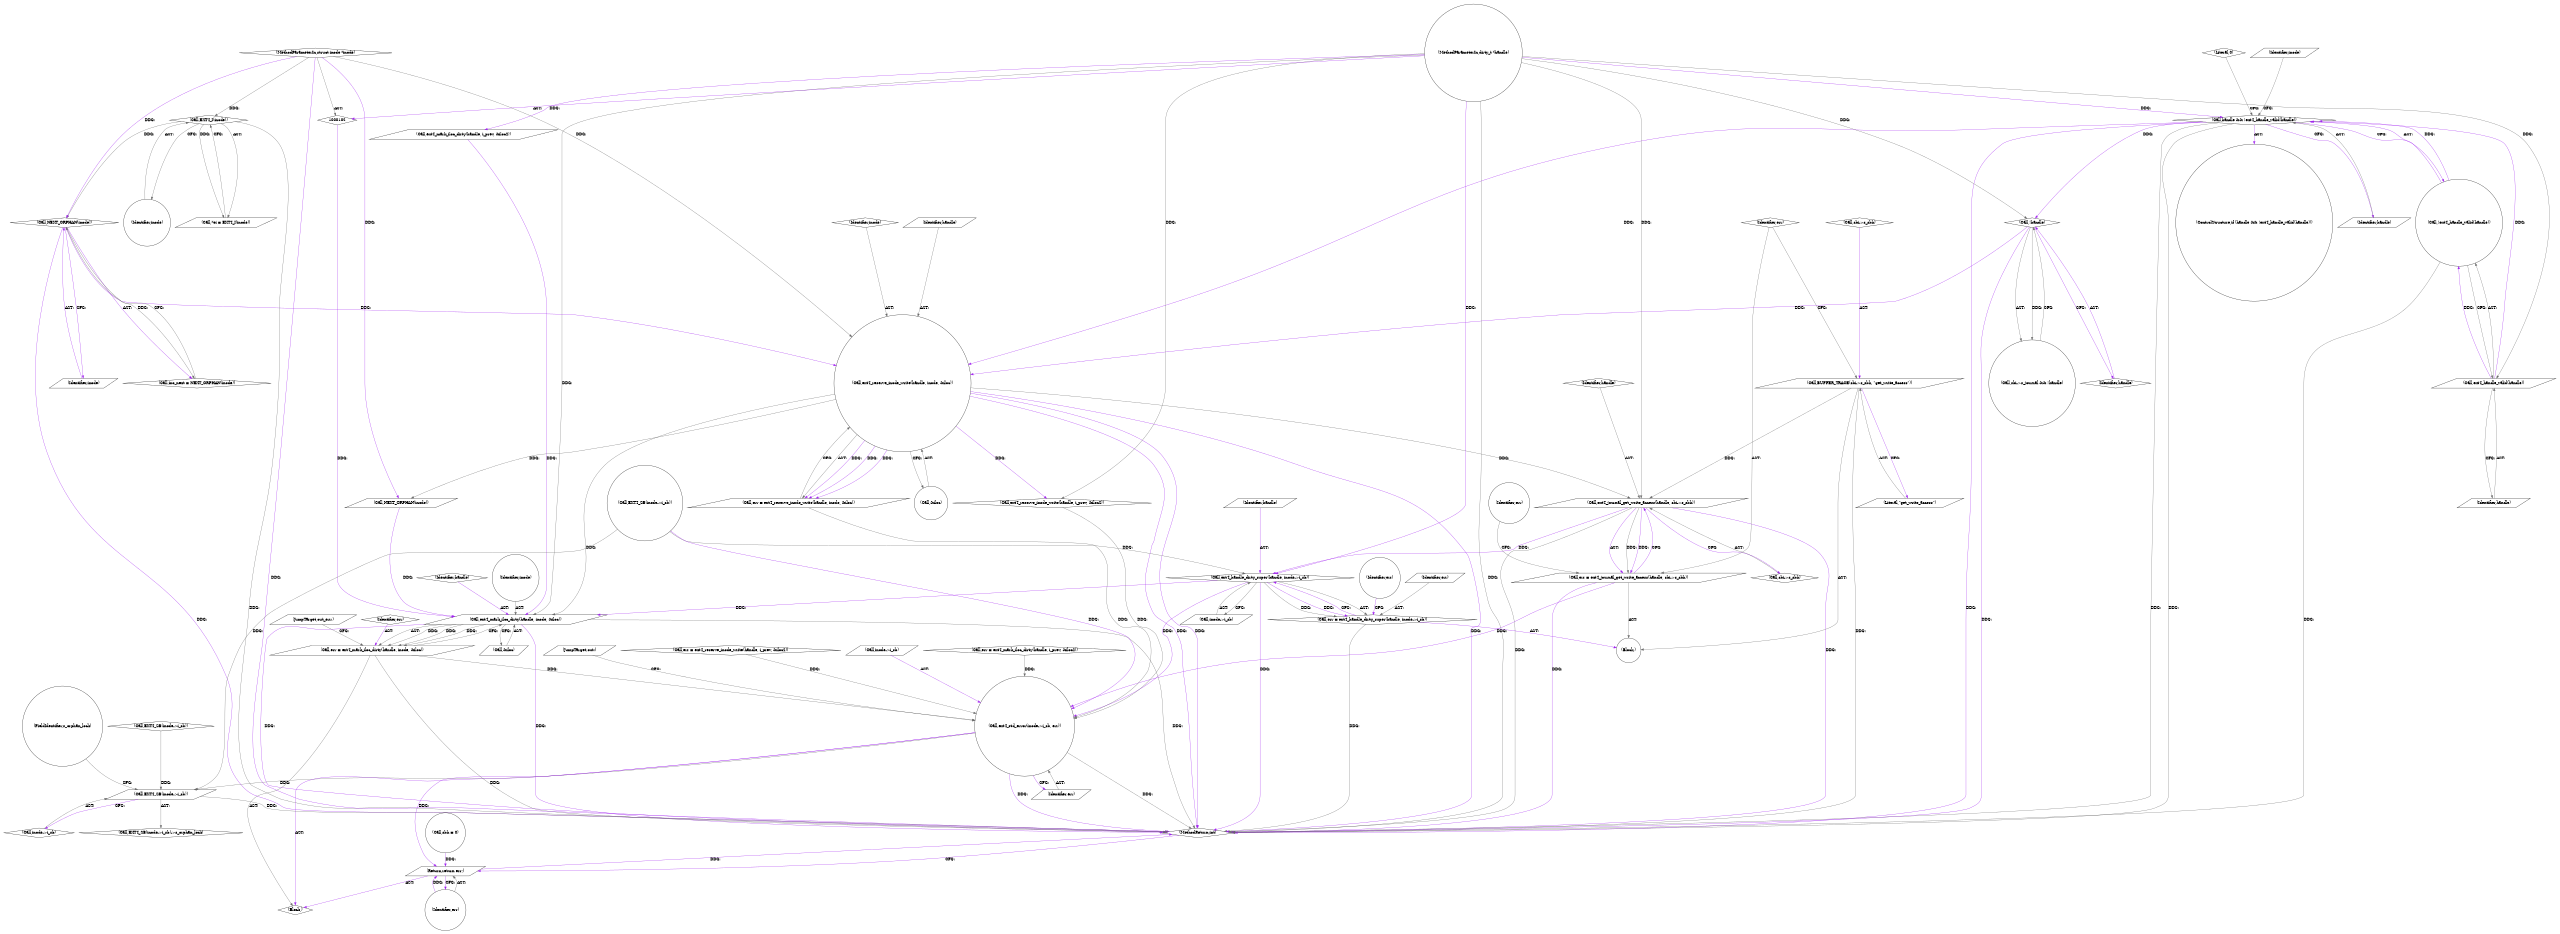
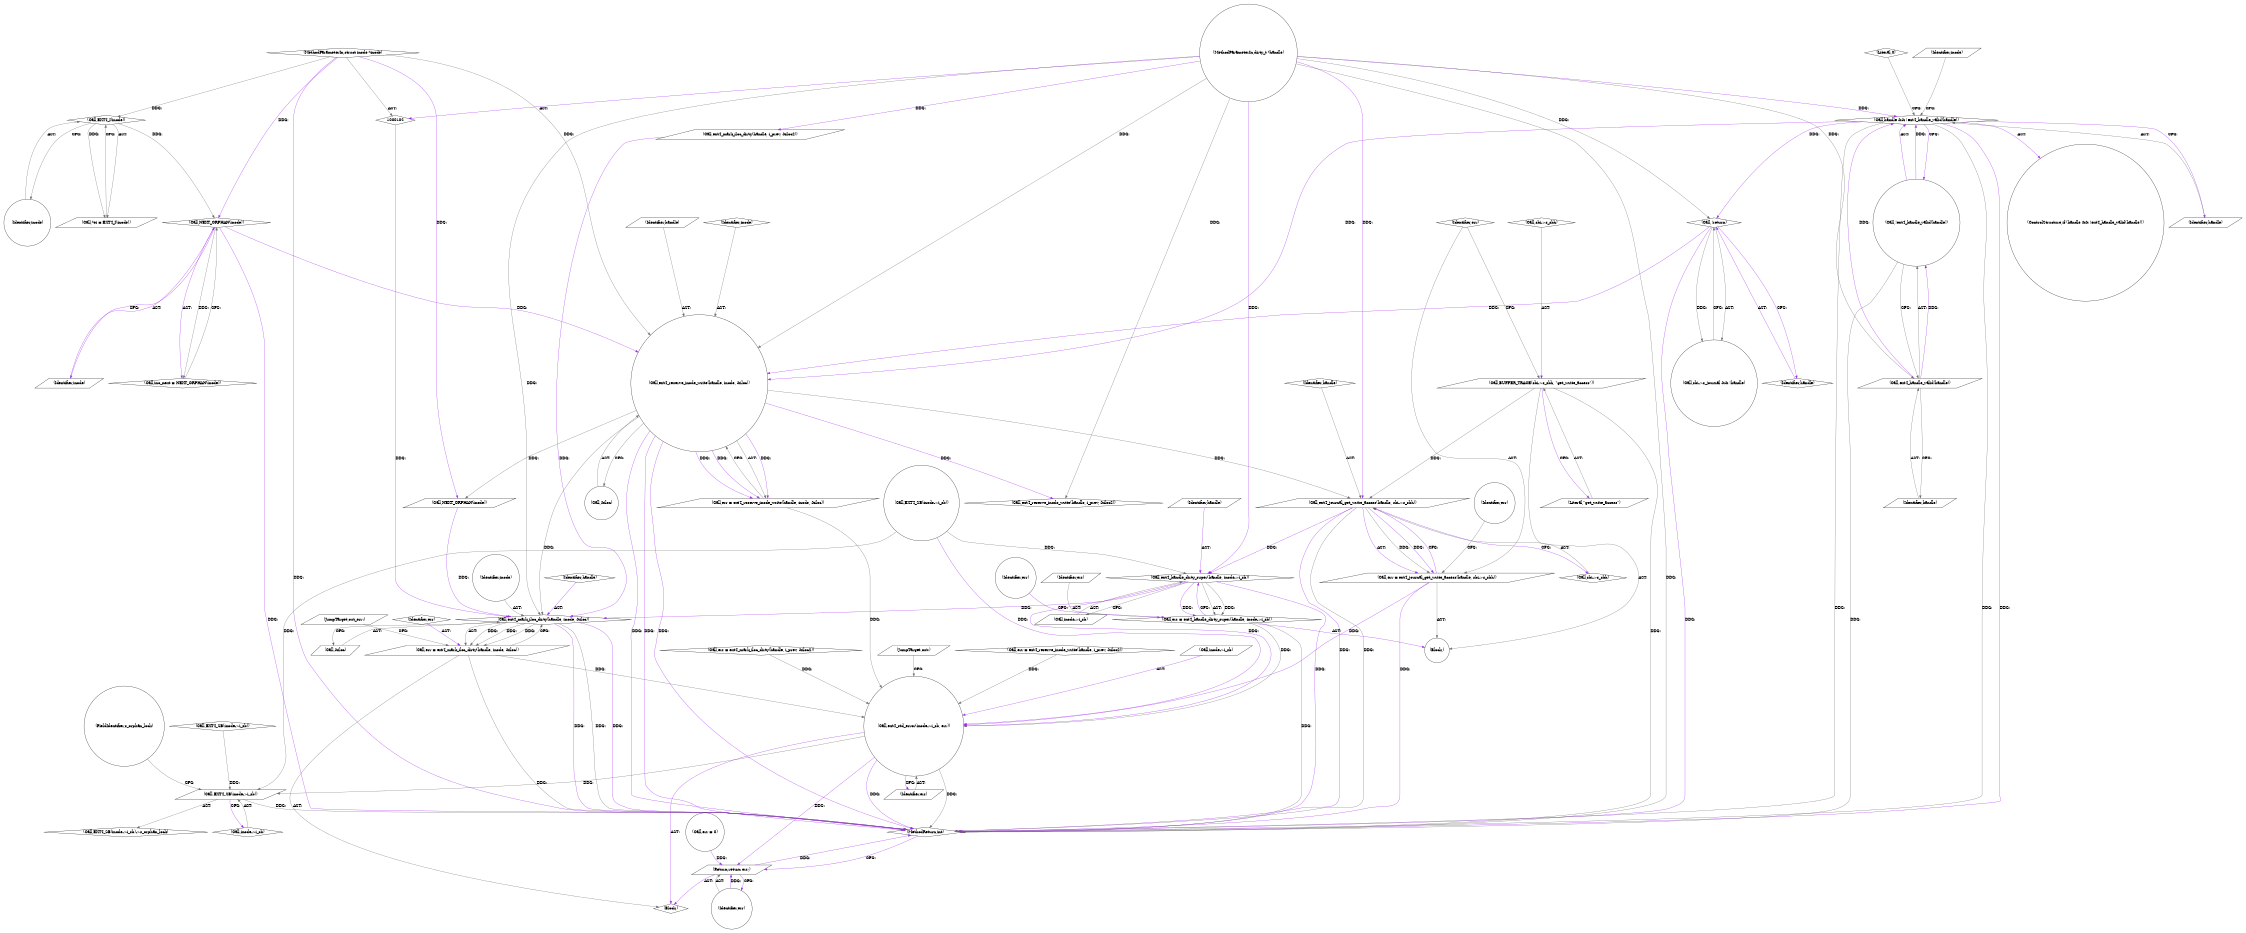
edge "(MethodParameterIn,dirty_t *handle)" -> "(Call,ext4_reserve_inode_write(handle, inode, &iloc))": added, label "DDG:"
node "(Call,!handle)": label "(Call,!handle)" -> "(Call,!return)"
edge "(MethodParameterIn,dirty_t *handle)" -> "(Call,ext4_journal_get_write_access(handle, sbi->s_sbh))": color gray40 -> purple
node "(Call,ext4_mark_iloc_dirty(handle, inode, &iloc))": shape parallelogram -> diamond
edge "(Call,ext4_reserve_inode_write(handle, i_prev, &iloc2))" -> "(Call,ext4_std_error(inode->i_sb, err))": now "(Call,err = ext4_handle_dirty_super(handle, inode->i_sb))" -> "(Call,ext4_std_error(inode->i_sb, err))"
edge "(Call,EXT4_I(inode))" -> "(MethodReturn,int)": removed, label "DDG:"
node "(Call,sbh = 0)": label "(Call,sbh = 0)" -> "(Call,err = 0)"
